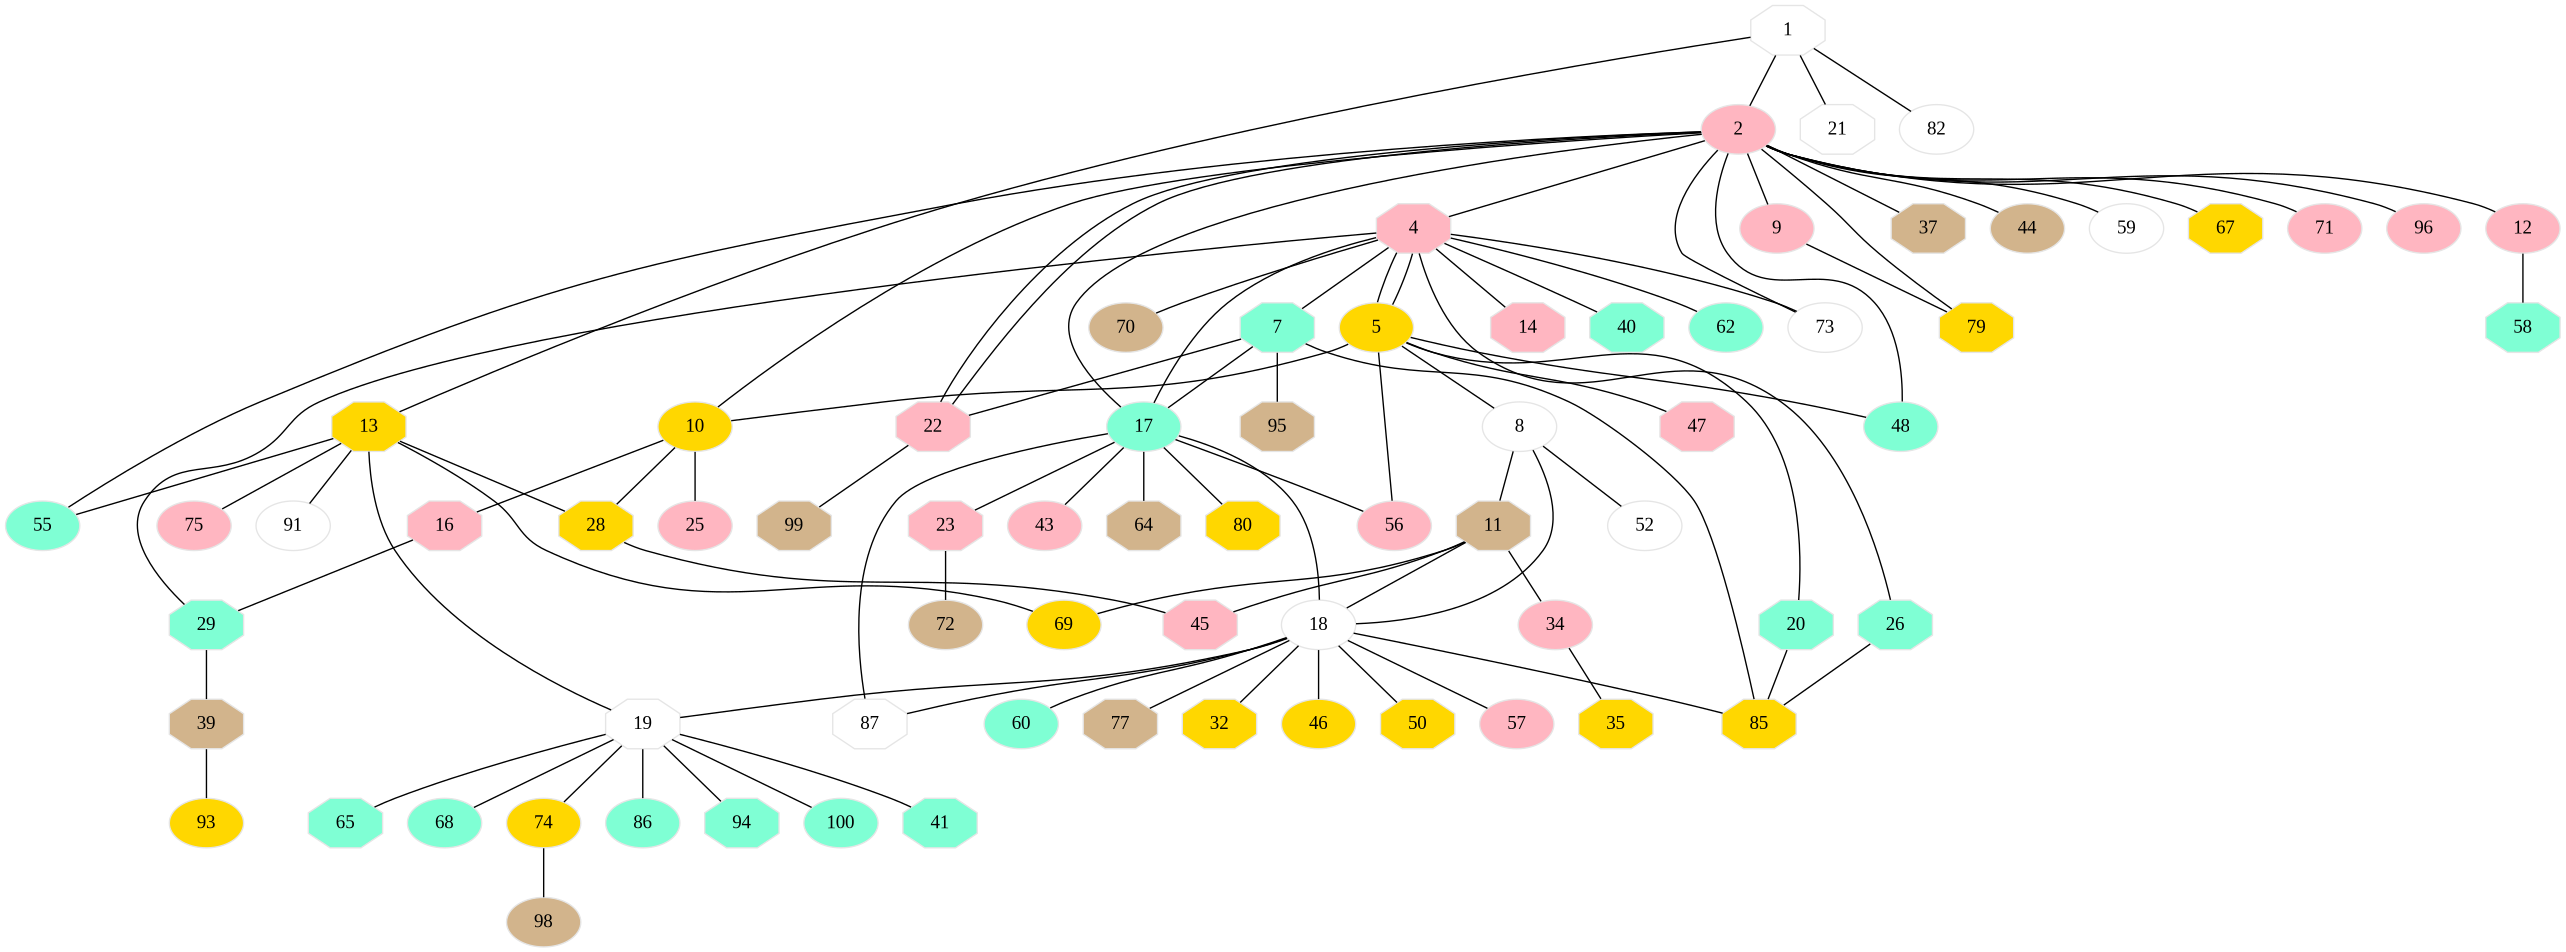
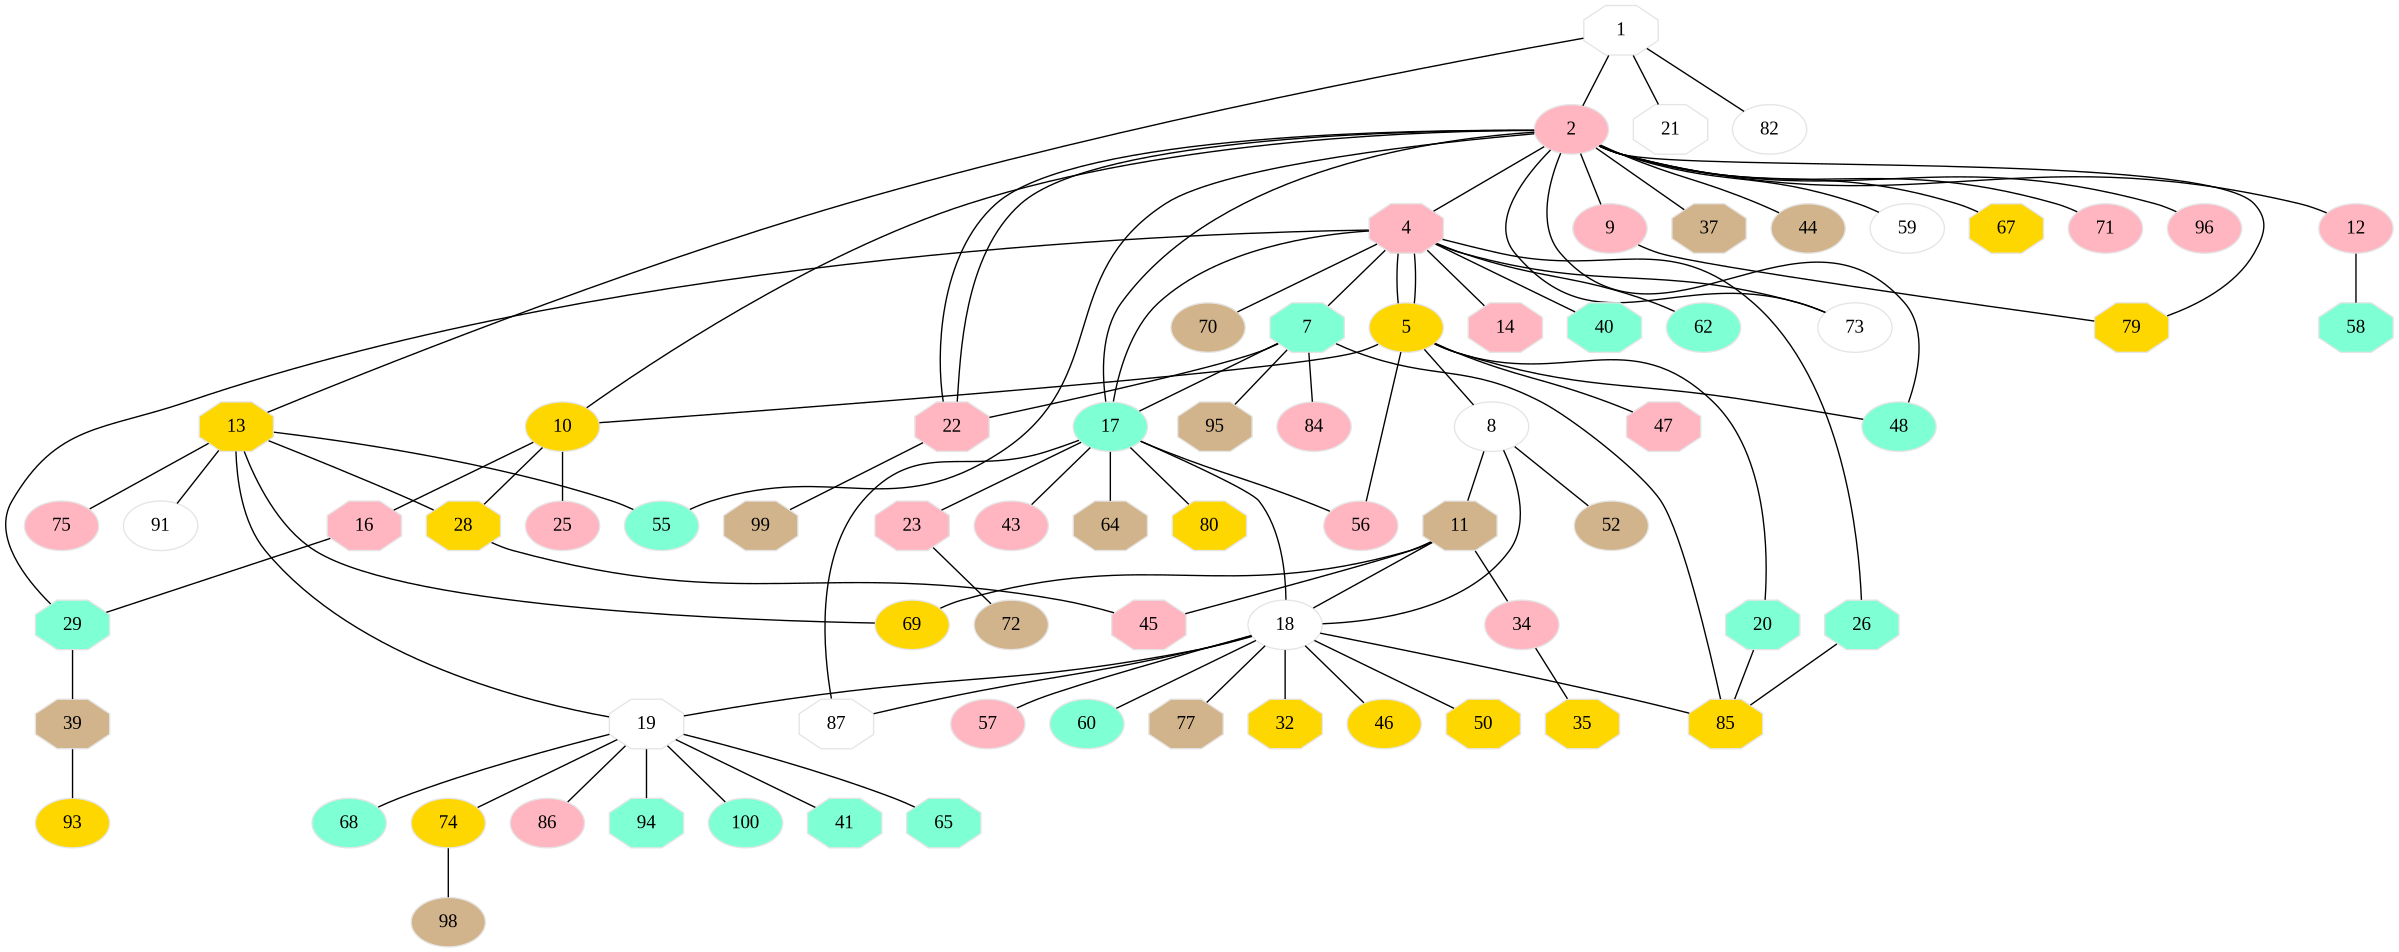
node "84": added
node "52": fillcolor white -> tan
node "86": fillcolor aquamarine -> lightpink
